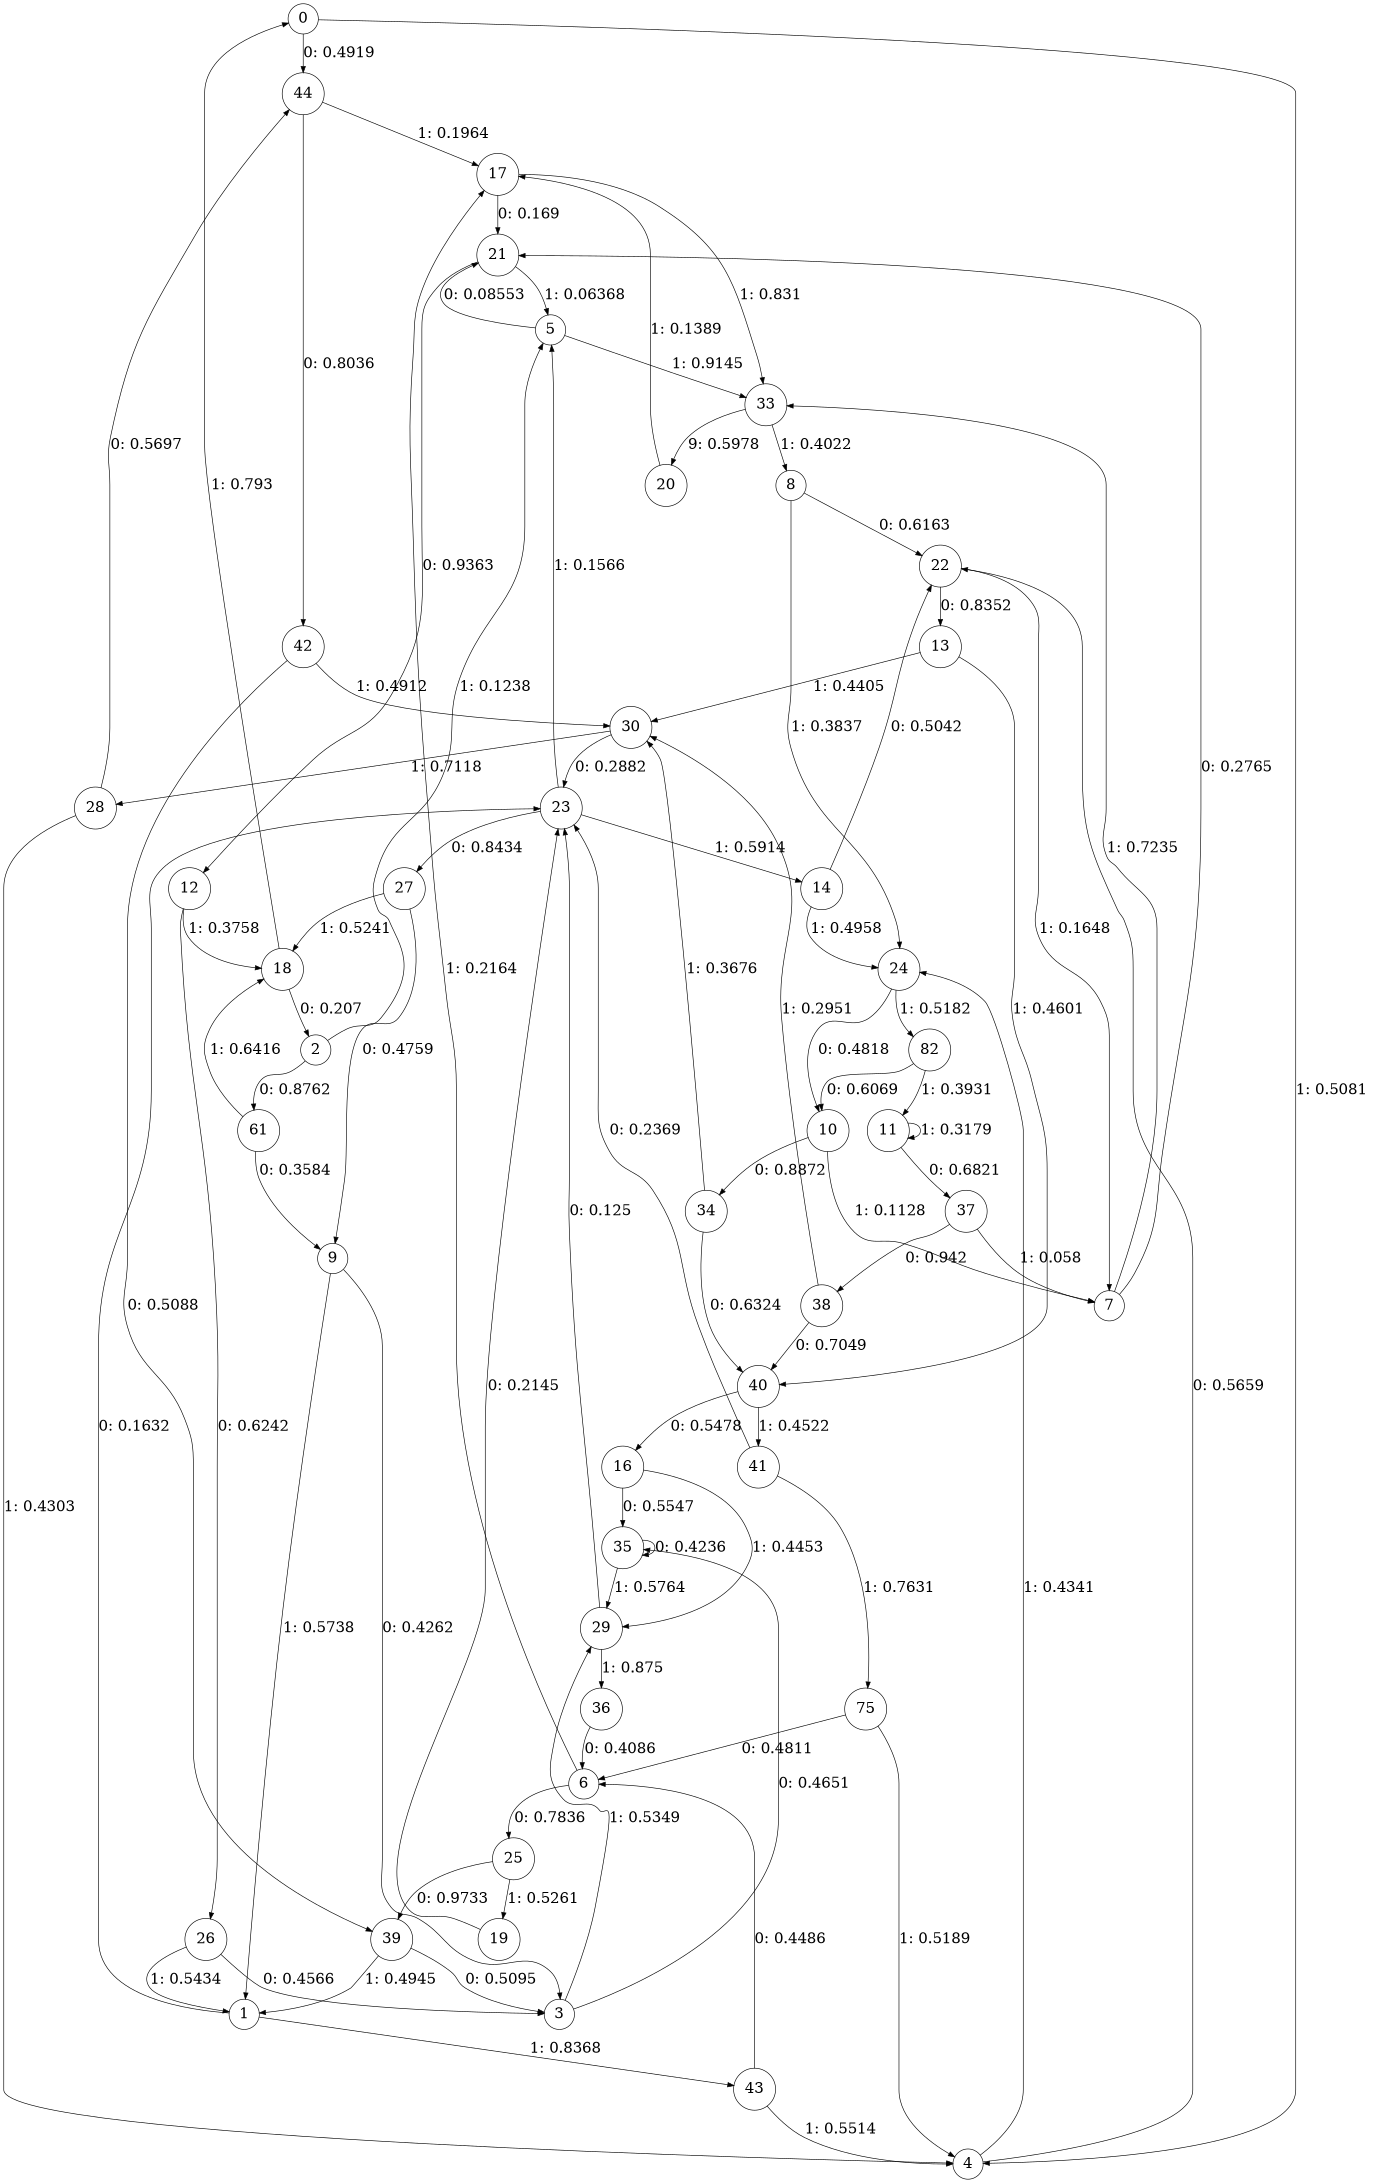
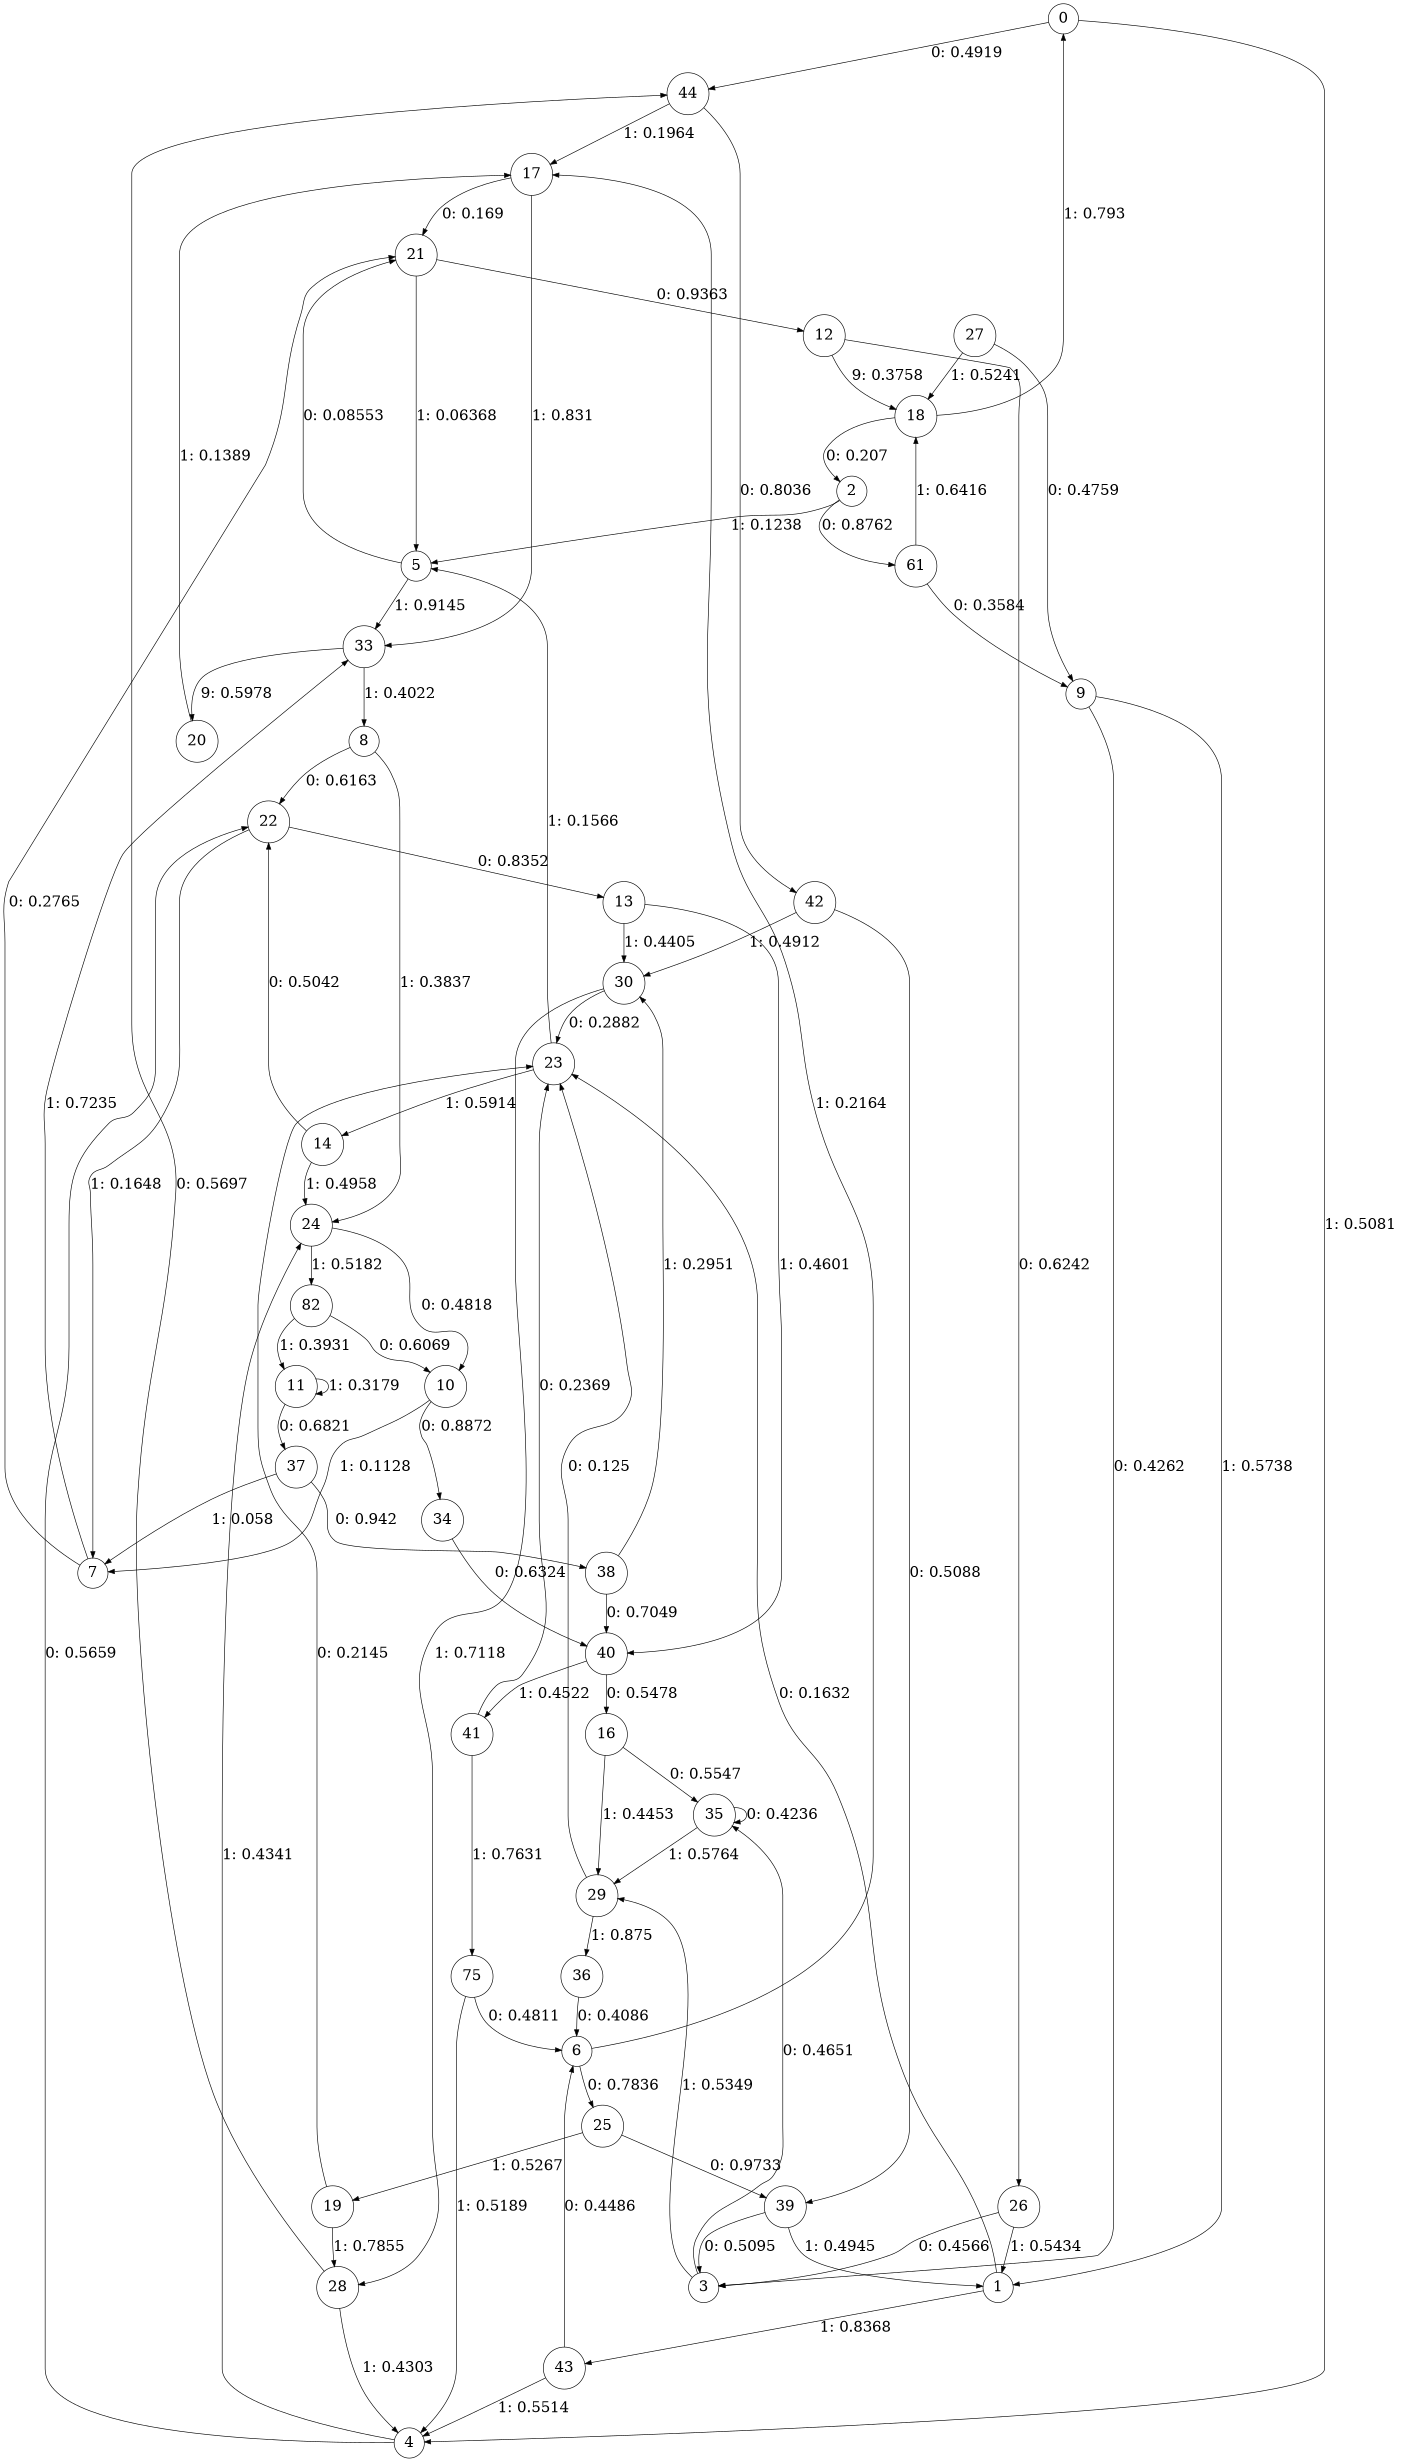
edge "23" -> "27": removed, label "0: 0.8434"
edge "12" -> "18": label "1: 0.3758   " -> "9: 0.3758   "
edge "34" -> "30": removed, label "1: 0.3676"
edge "25" -> "19": label "1: 0.5261   " -> "1: 0.5267   "
edge "19" -> "28": added, label "1: 0.7855"
